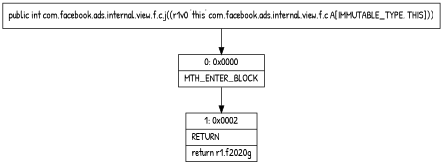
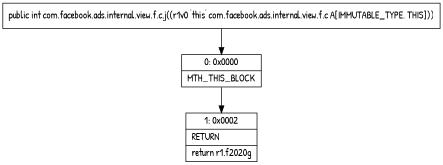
node "0: 0x0000": text "MTH_ENTER_BLOCK" -> "MTH_THIS_BLOCK"
